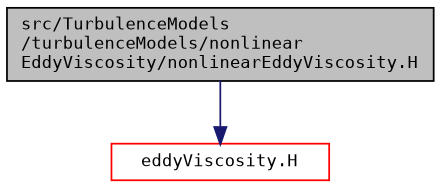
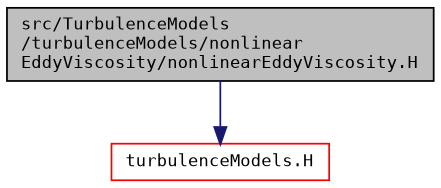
node "eddyViscosity.H": label "eddyViscosity.H" -> "turbulenceModels.H"
